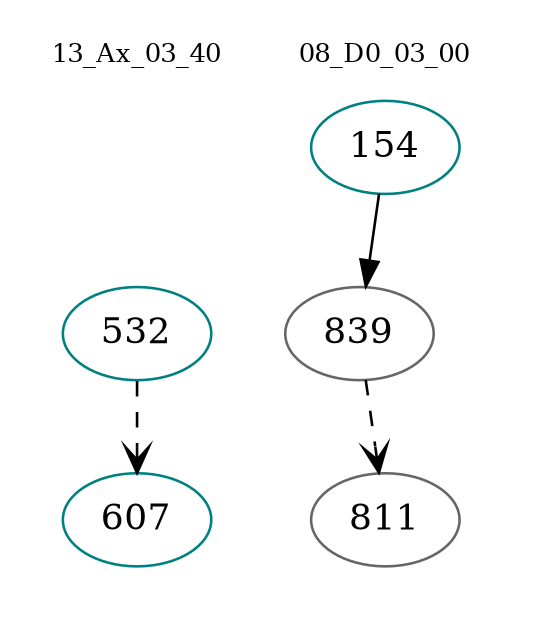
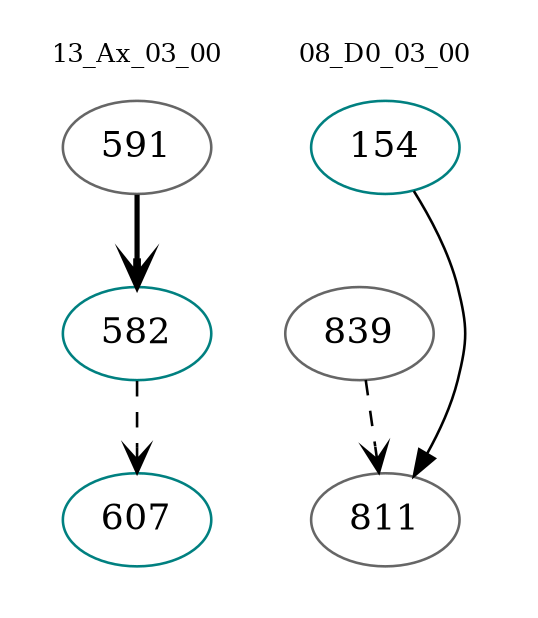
cluster "13_Ax_03_40": label "13_Ax_03_40" -> "13_Ax_03_00"
node "591": added
edge "154" -> "839": now "154" -> "811"
node "532": label "532" -> "582"
